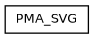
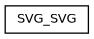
node "PMA_SVG": label "PMA_SVG" -> "SVG_SVG"
